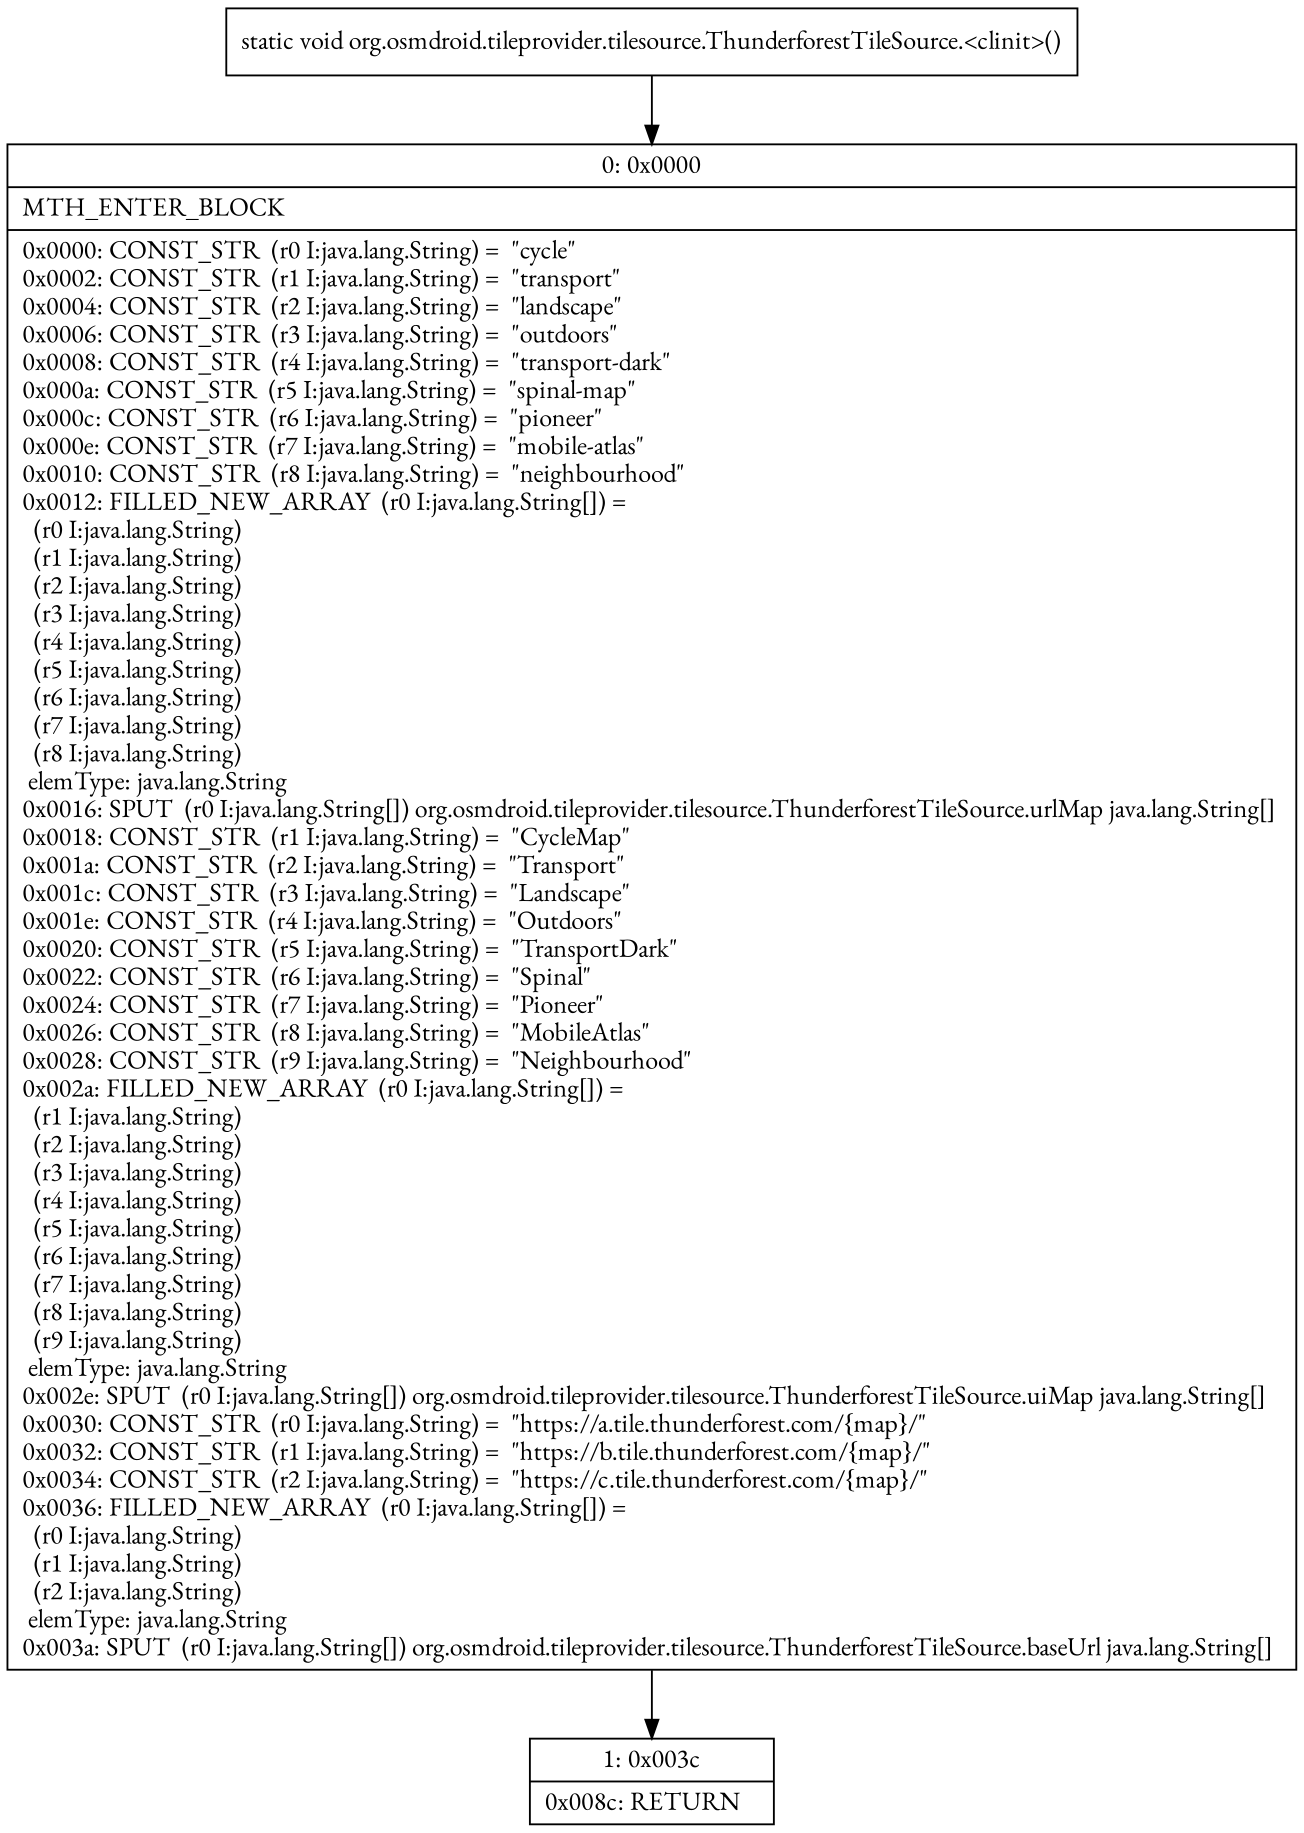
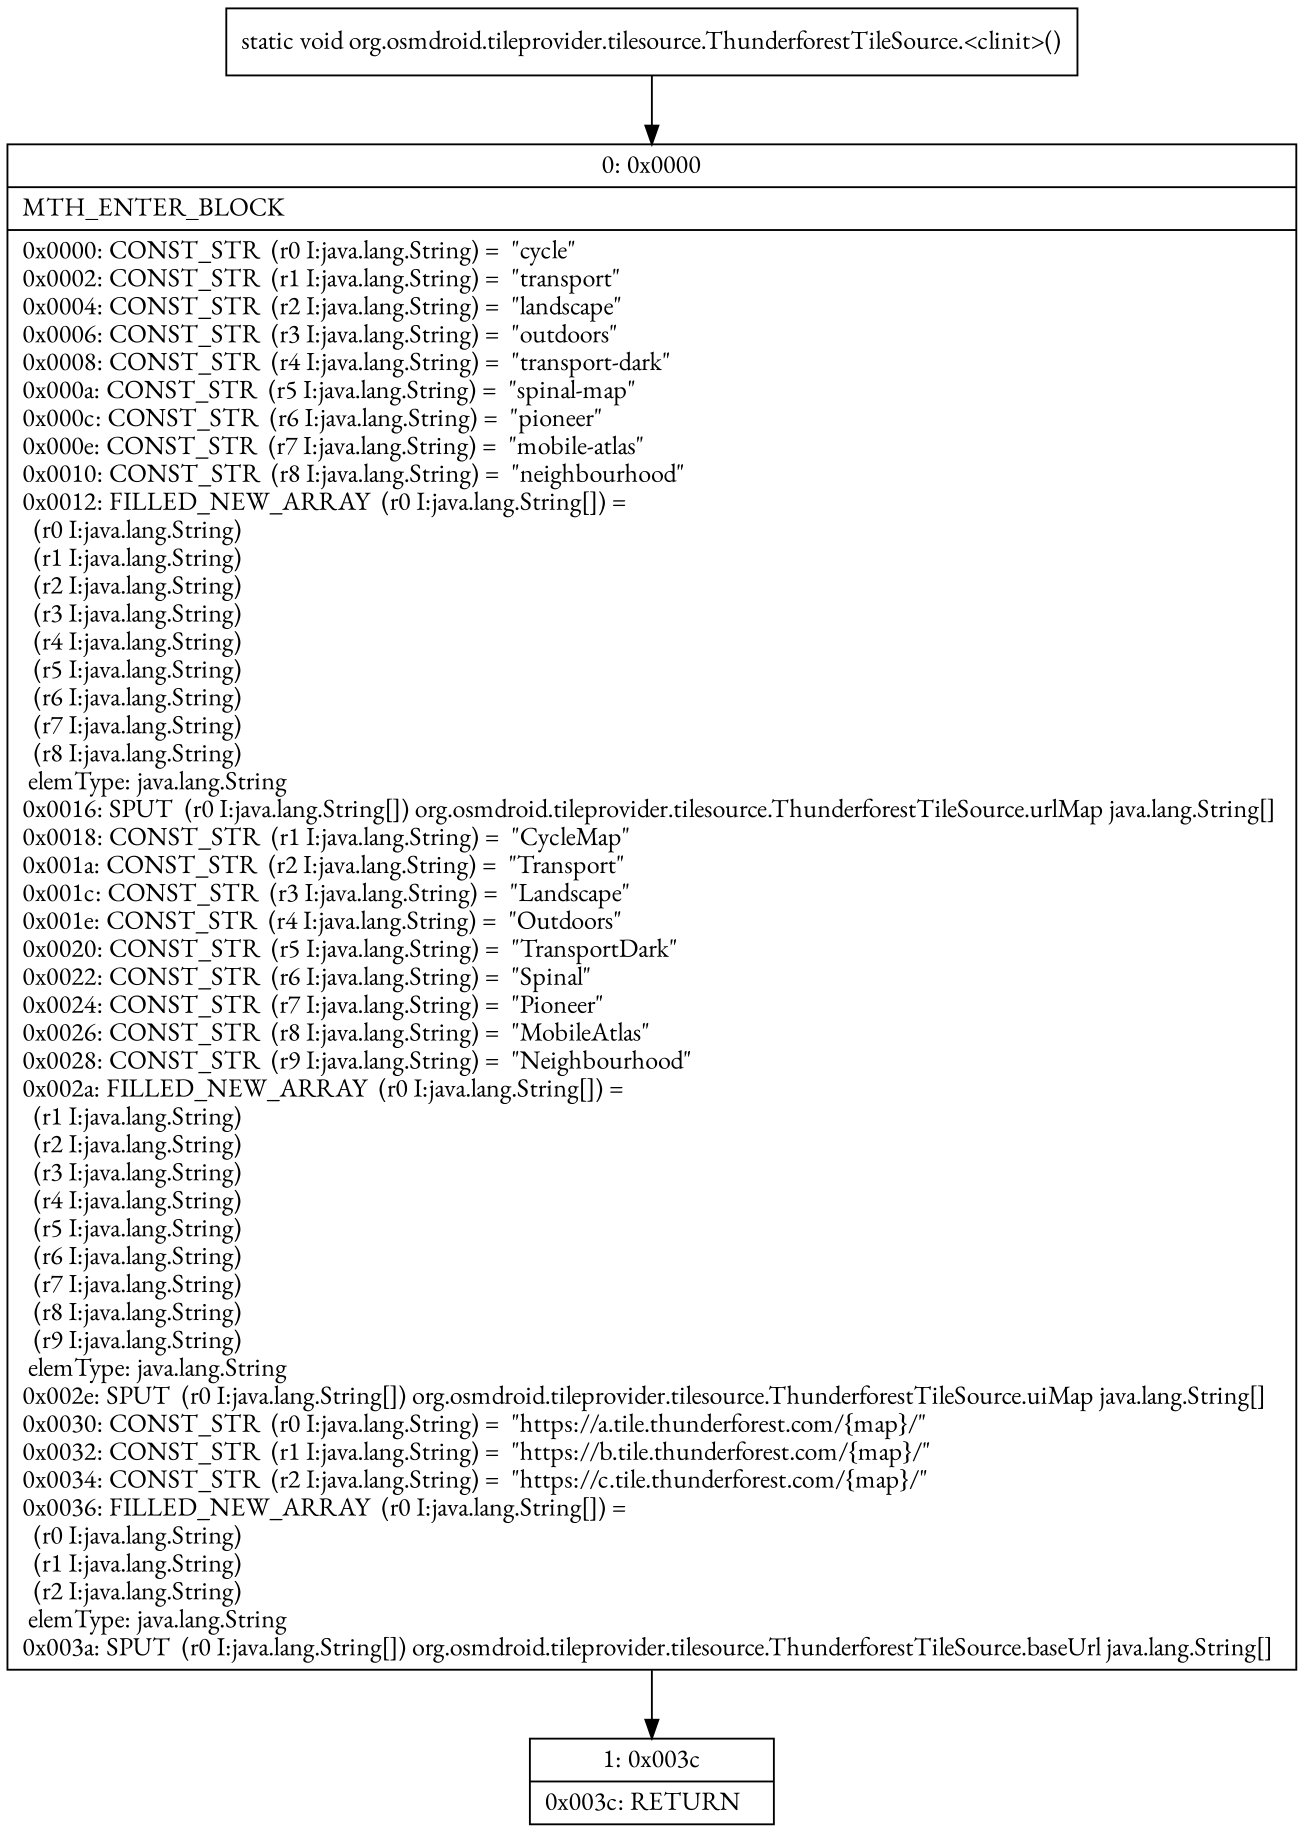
node "1: 0x003c": text "0x008c: RETURN" -> "0x003c: RETURN"
